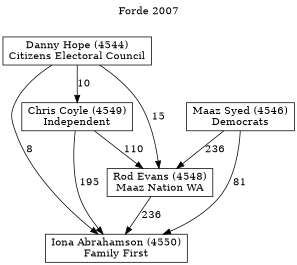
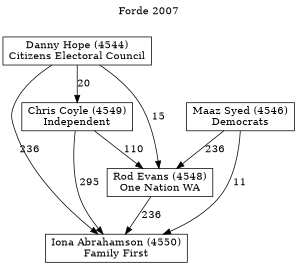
edge "Danny Hope (4544) Citizens Electoral Council" -> "Chris Coyle (4549) Independent": label "10" -> "20"
edge "Danny Hope (4544) Citizens Electoral Council" -> "Iona Abrahamson (4550) Family First": label "8" -> "236"
edge "Chris Coyle (4549) Independent" -> "Iona Abrahamson (4550) Family First": label "195" -> "295"
node "Rod Evans (4548) Maaz Nation WA": label "Rod Evans (4548) Maaz Nation WA" -> "Rod Evans (4548) One Nation WA"
edge "Maaz Syed (4546) Democrats" -> "Iona Abrahamson (4550) Family First": label "81" -> "11"
